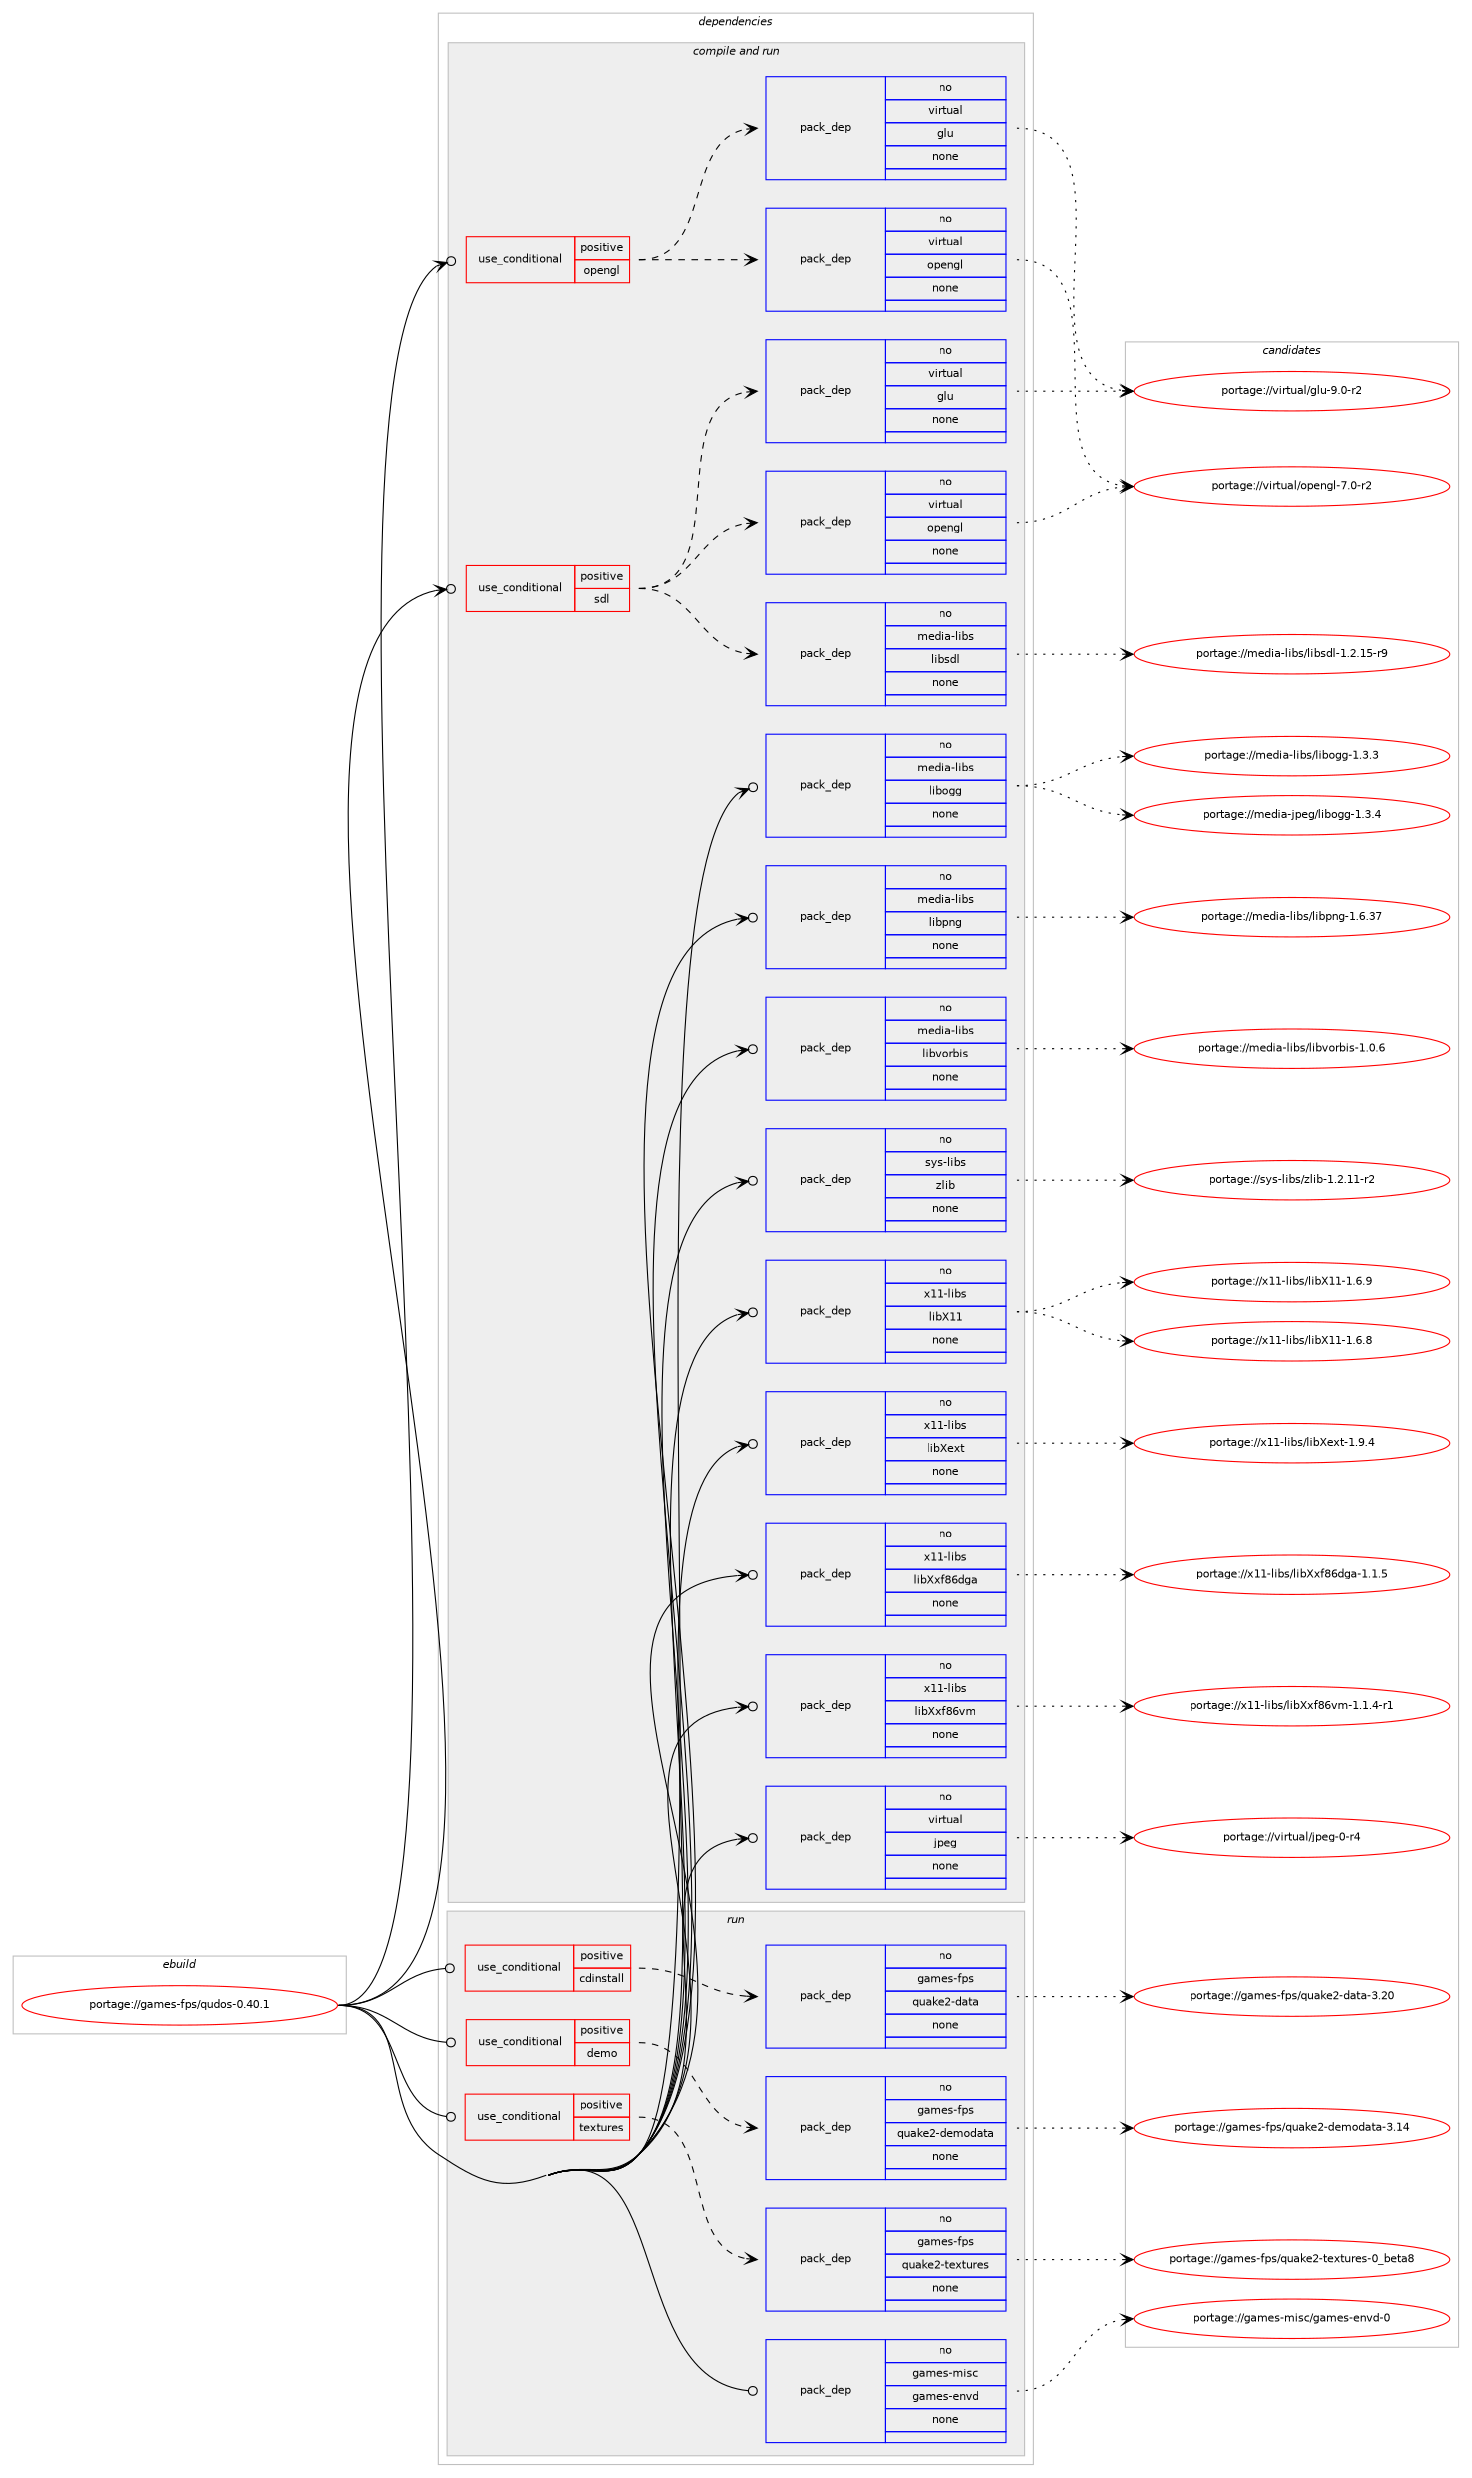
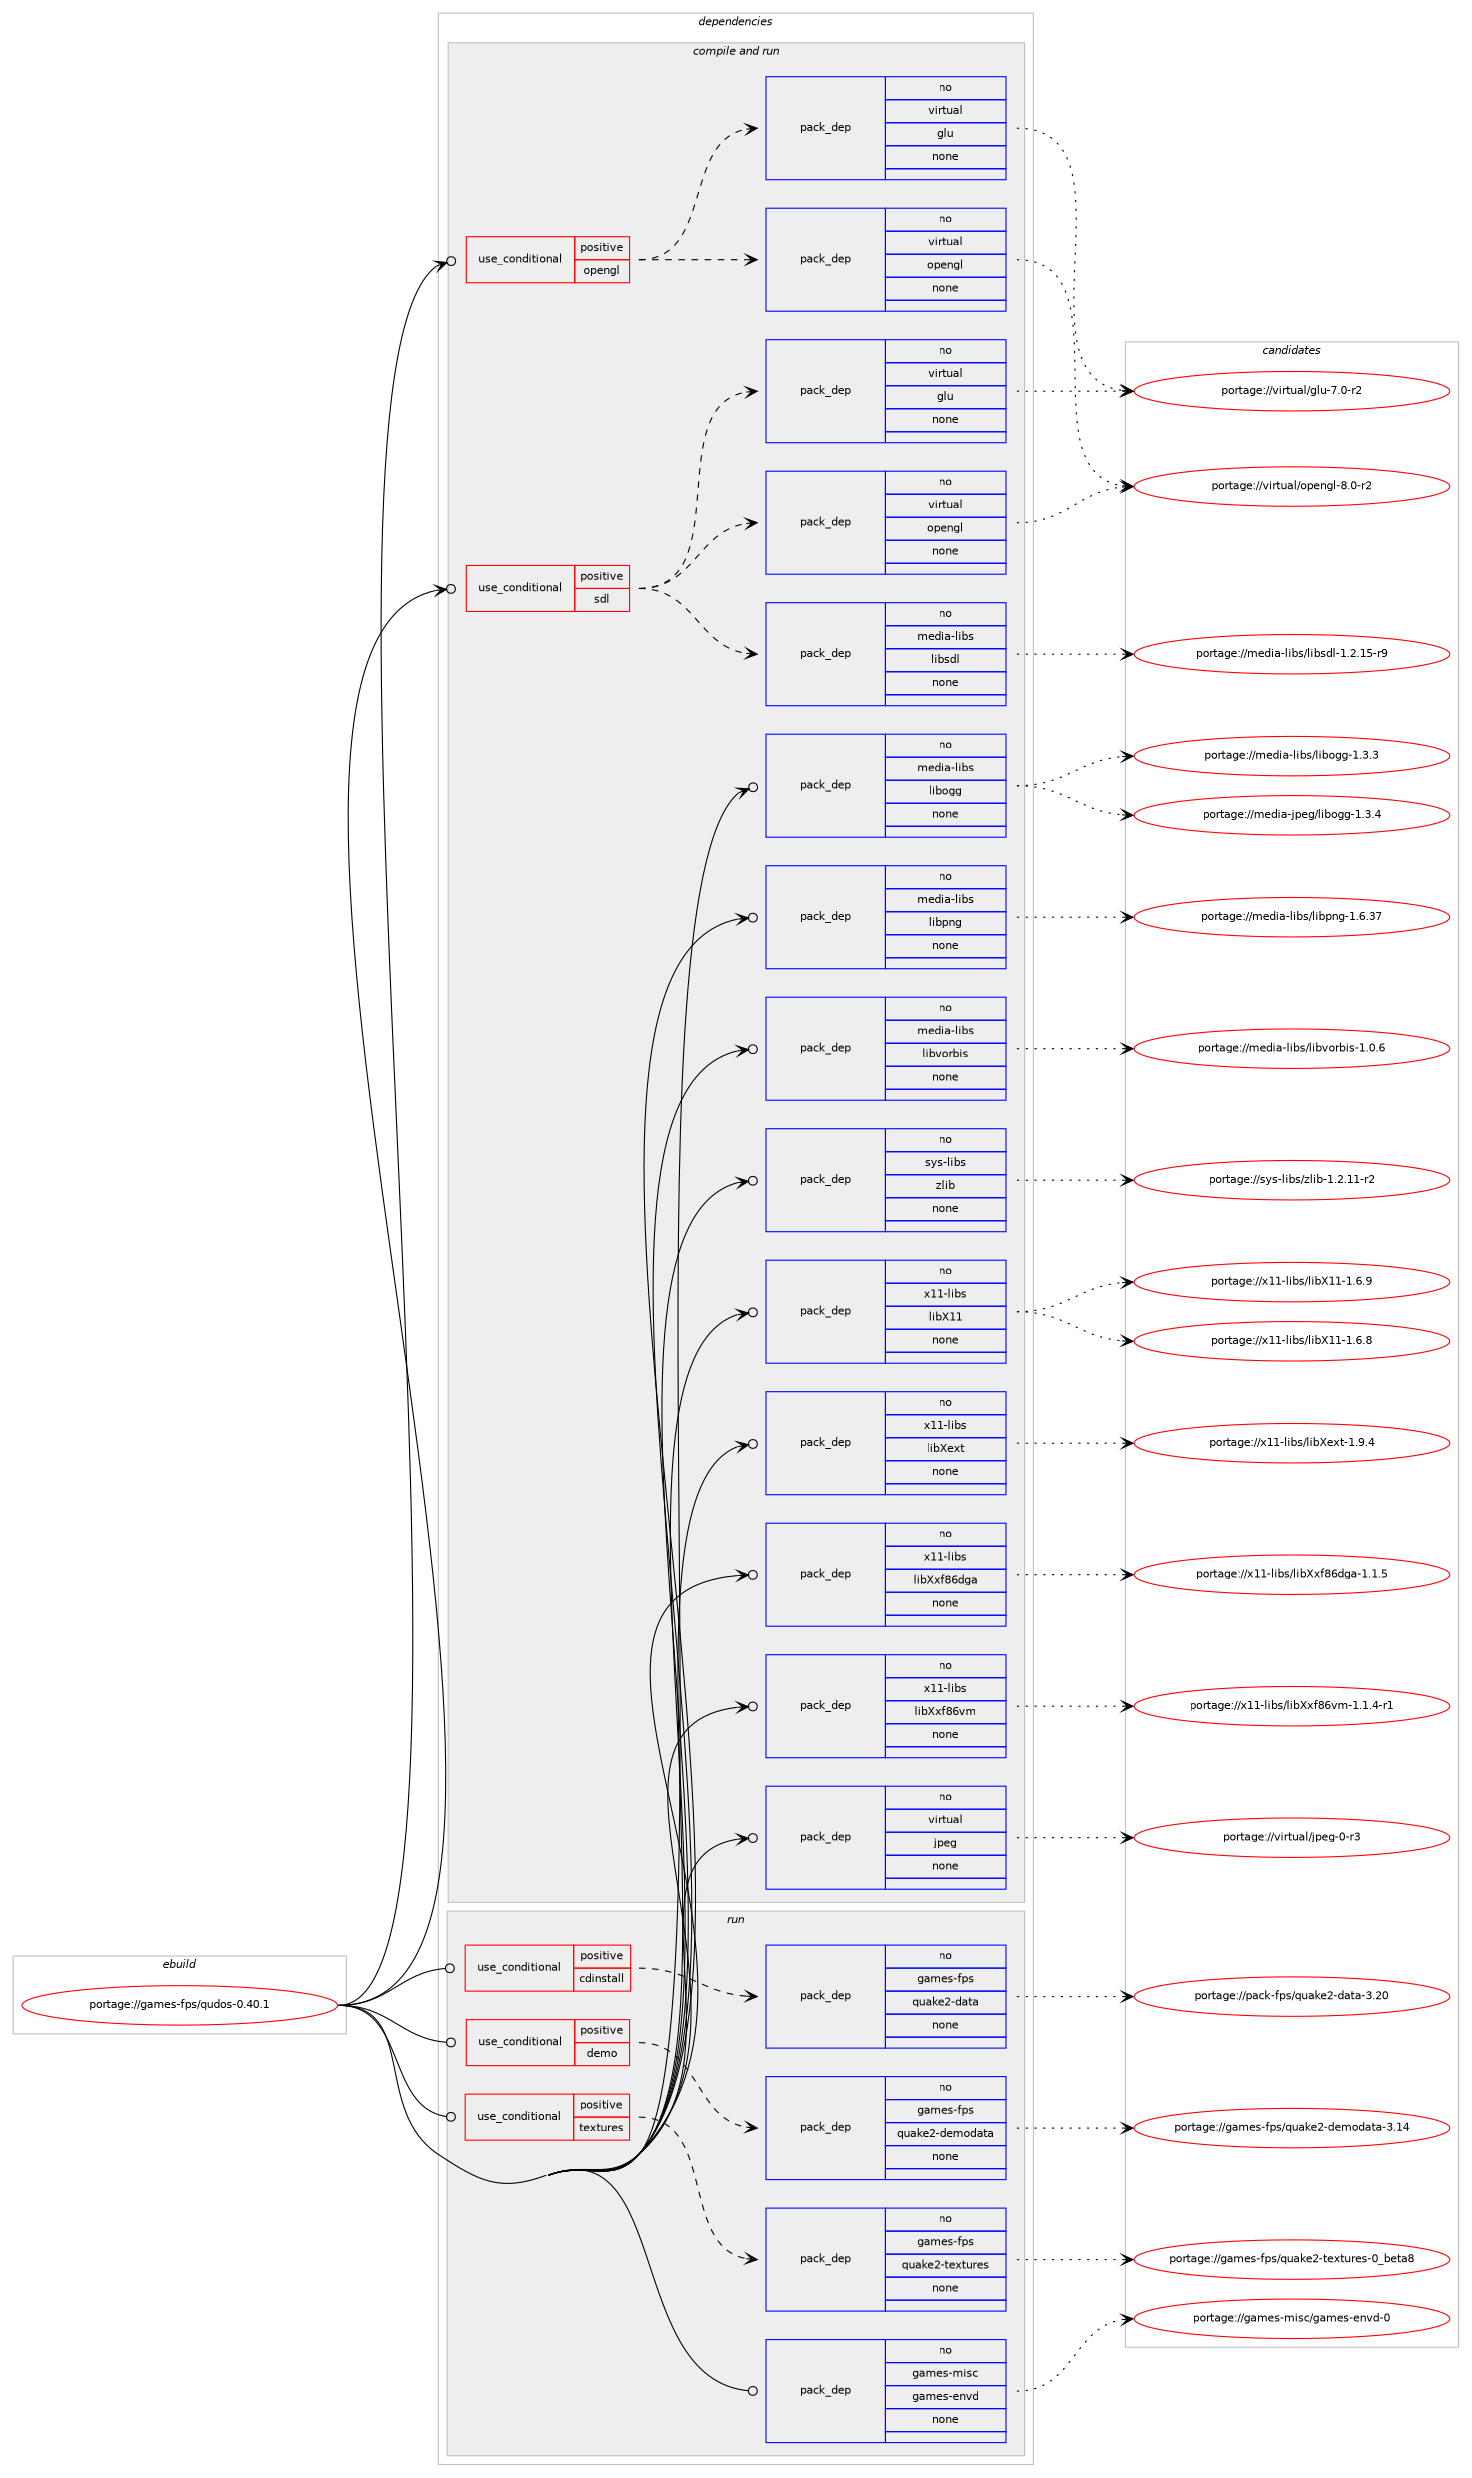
node "portage://virtual/glu-9.0-r2": label "portage://virtual/glu-9.0-r2" -> "portage://virtual/glu-7.0-r2"
node "portage://virtual/opengl-7.0-r2": label "portage://virtual/opengl-7.0-r2" -> "portage://virtual/opengl-8.0-r2"
node "portage://virtual/jpeg-0-r4": label "portage://virtual/jpeg-0-r4" -> "portage://virtual/jpeg-0-r3"
node "portage://games-fps/quake2-data-3.20": label "portage://games-fps/quake2-data-3.20" -> "portage://pack-fps/quake2-data-3.20"
